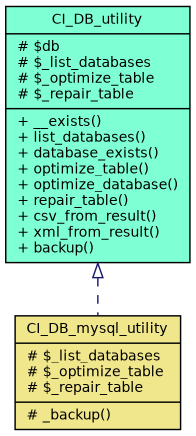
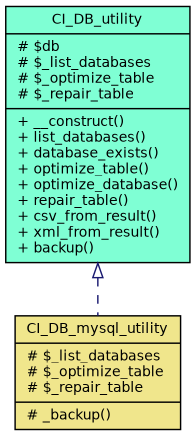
node "CI_DB_utility": text "+ __exists()" -> "+ __construct()"
